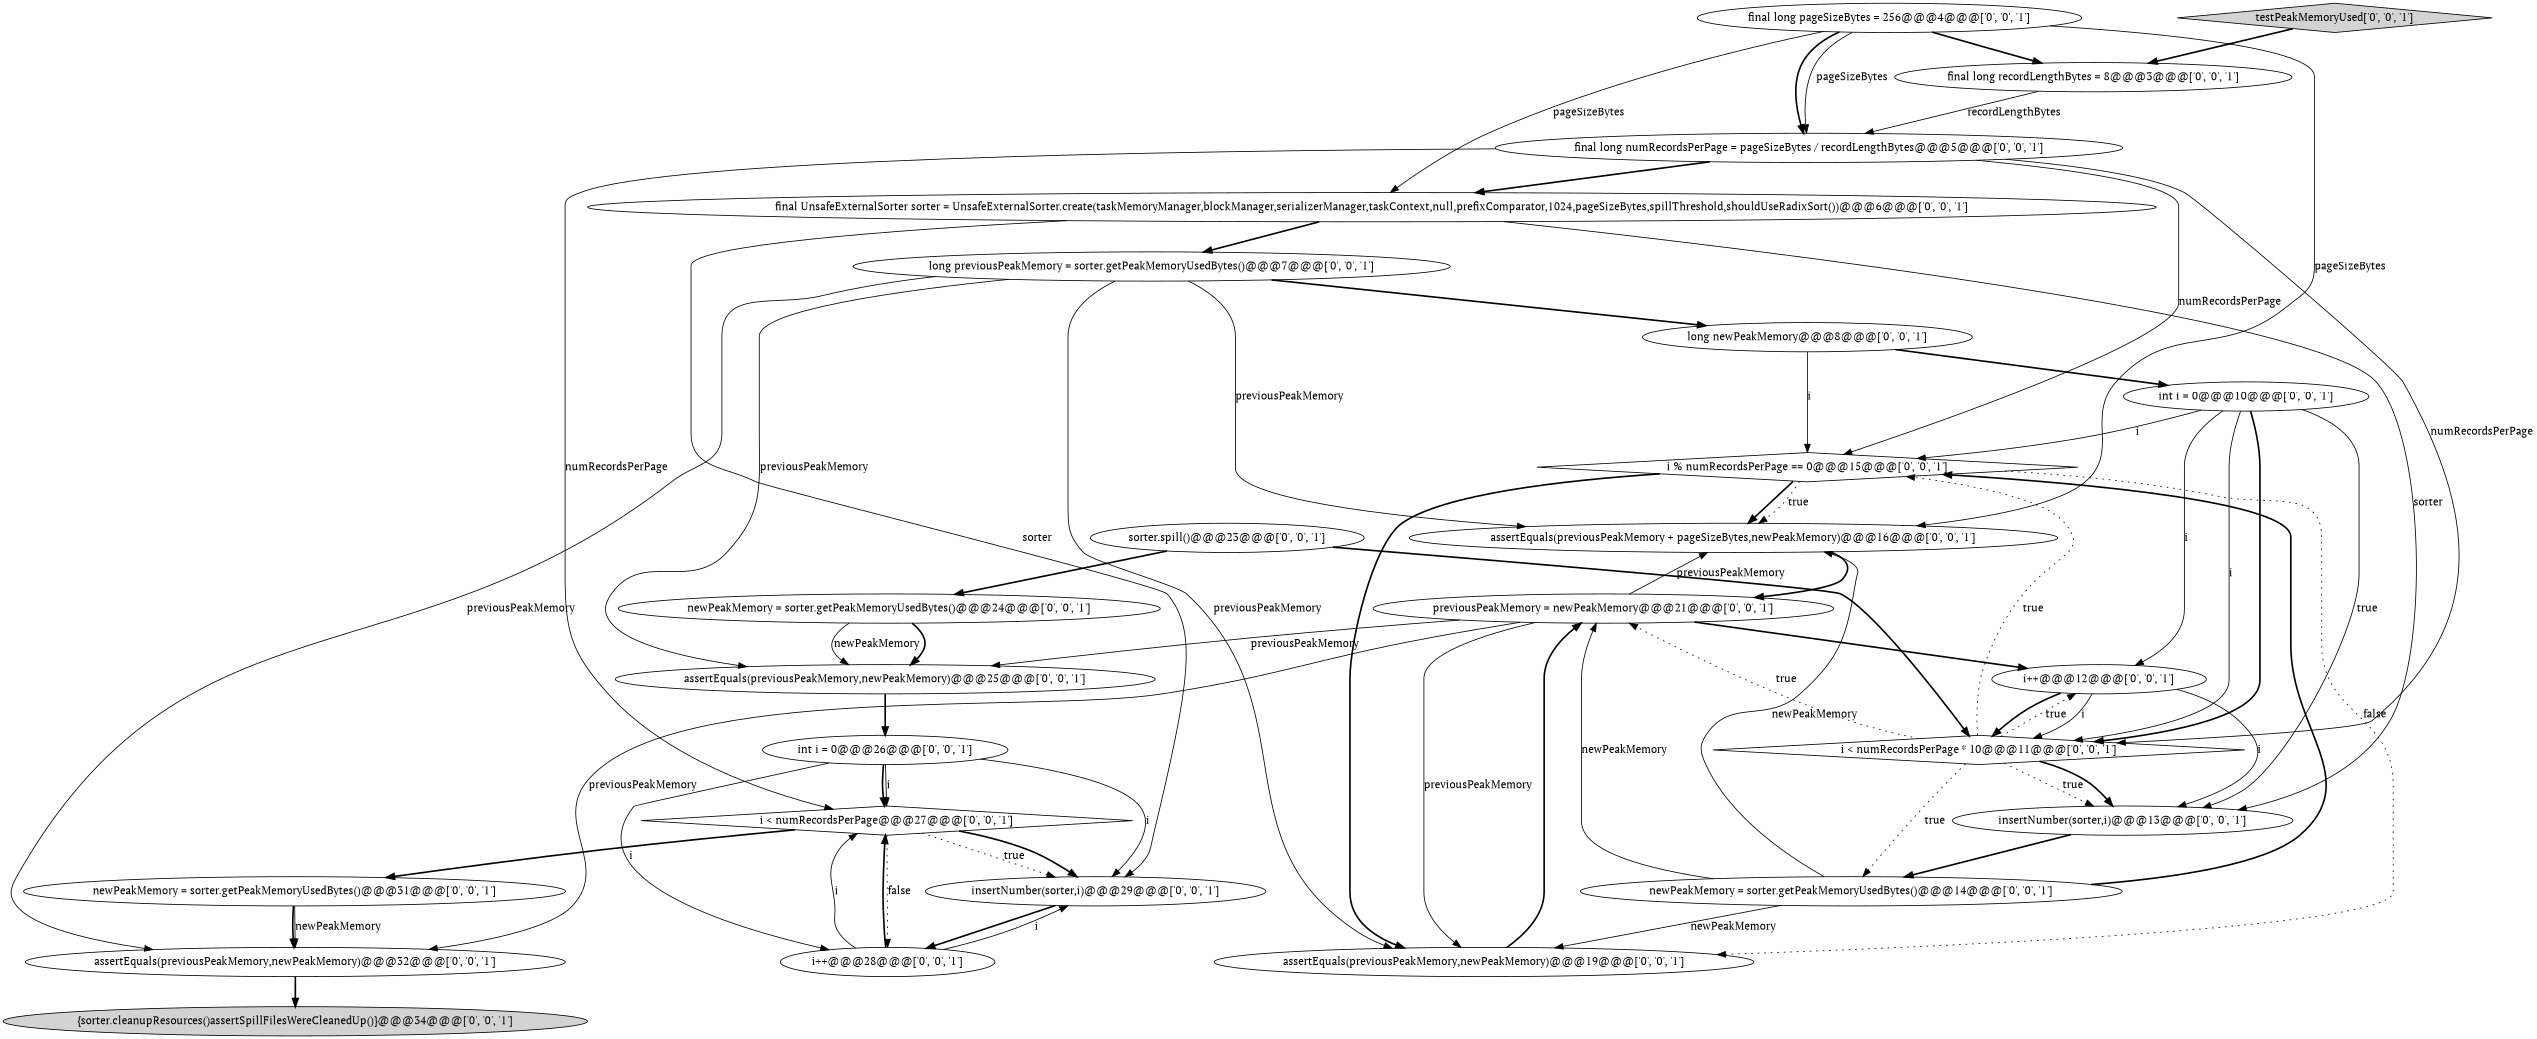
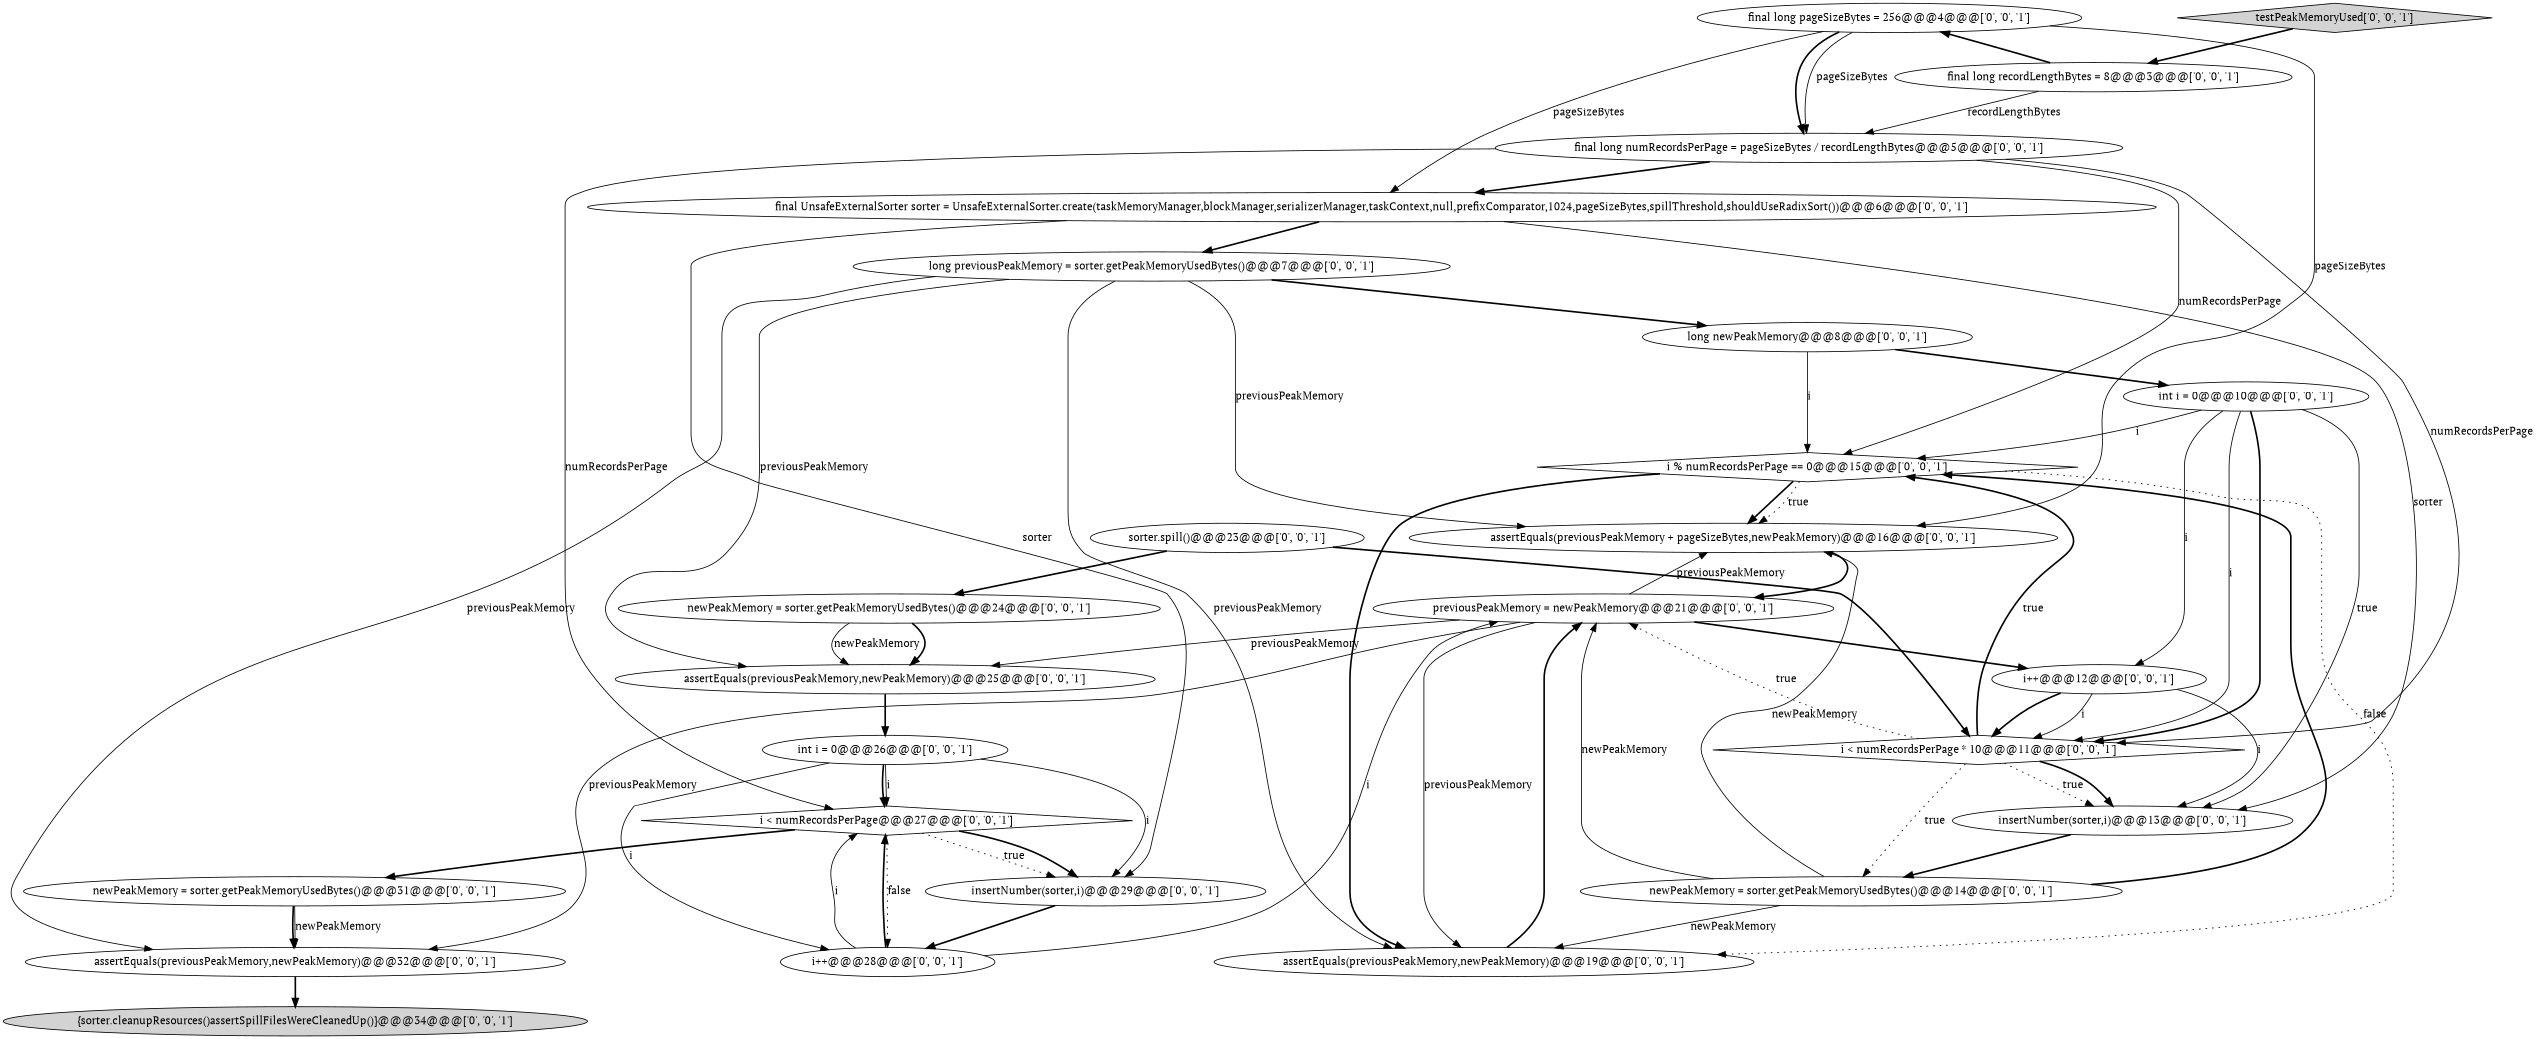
edge "final long pageSizeBytes = 256@@@4@@@['0', '0', '1']" -> "final long recordLengthBytes = 8@@@3@@@['0', '0', '1']": reversed
edge "i < numRecordsPerPage * 10@@@11@@@['0', '0', '1']" -> "i % numRecordsPerPage == 0@@@15@@@['0', '0', '1']": style dotted -> bold
edge "i < numRecordsPerPage * 10@@@11@@@['0', '0', '1']" -> "i++@@@12@@@['0', '0', '1']": removed, label "true"
edge "i++@@@28@@@['0', '0', '1']" -> "insertNumber(sorter,i)@@@29@@@['0', '0', '1']": now "i++@@@28@@@['0', '0', '1']" -> "previousPeakMemory = newPeakMemory@@@21@@@['0', '0', '1']"
